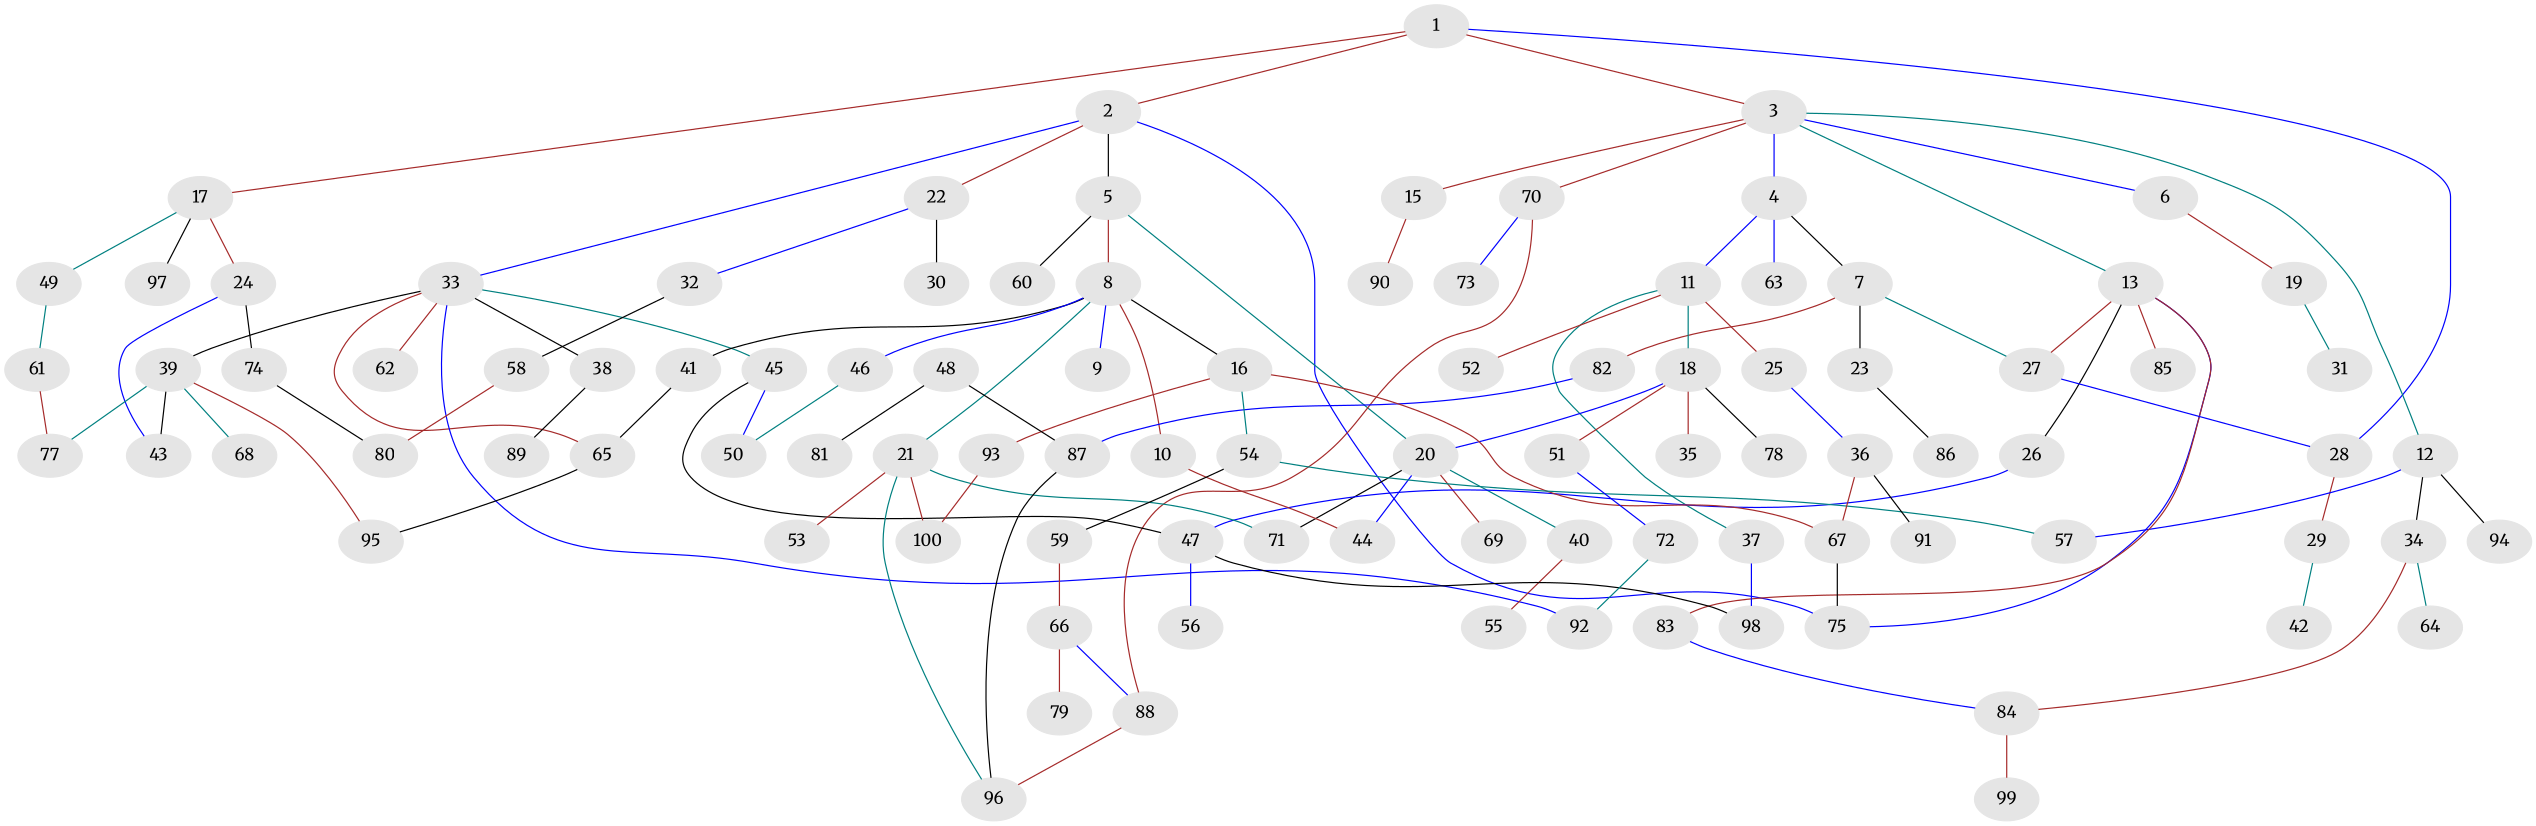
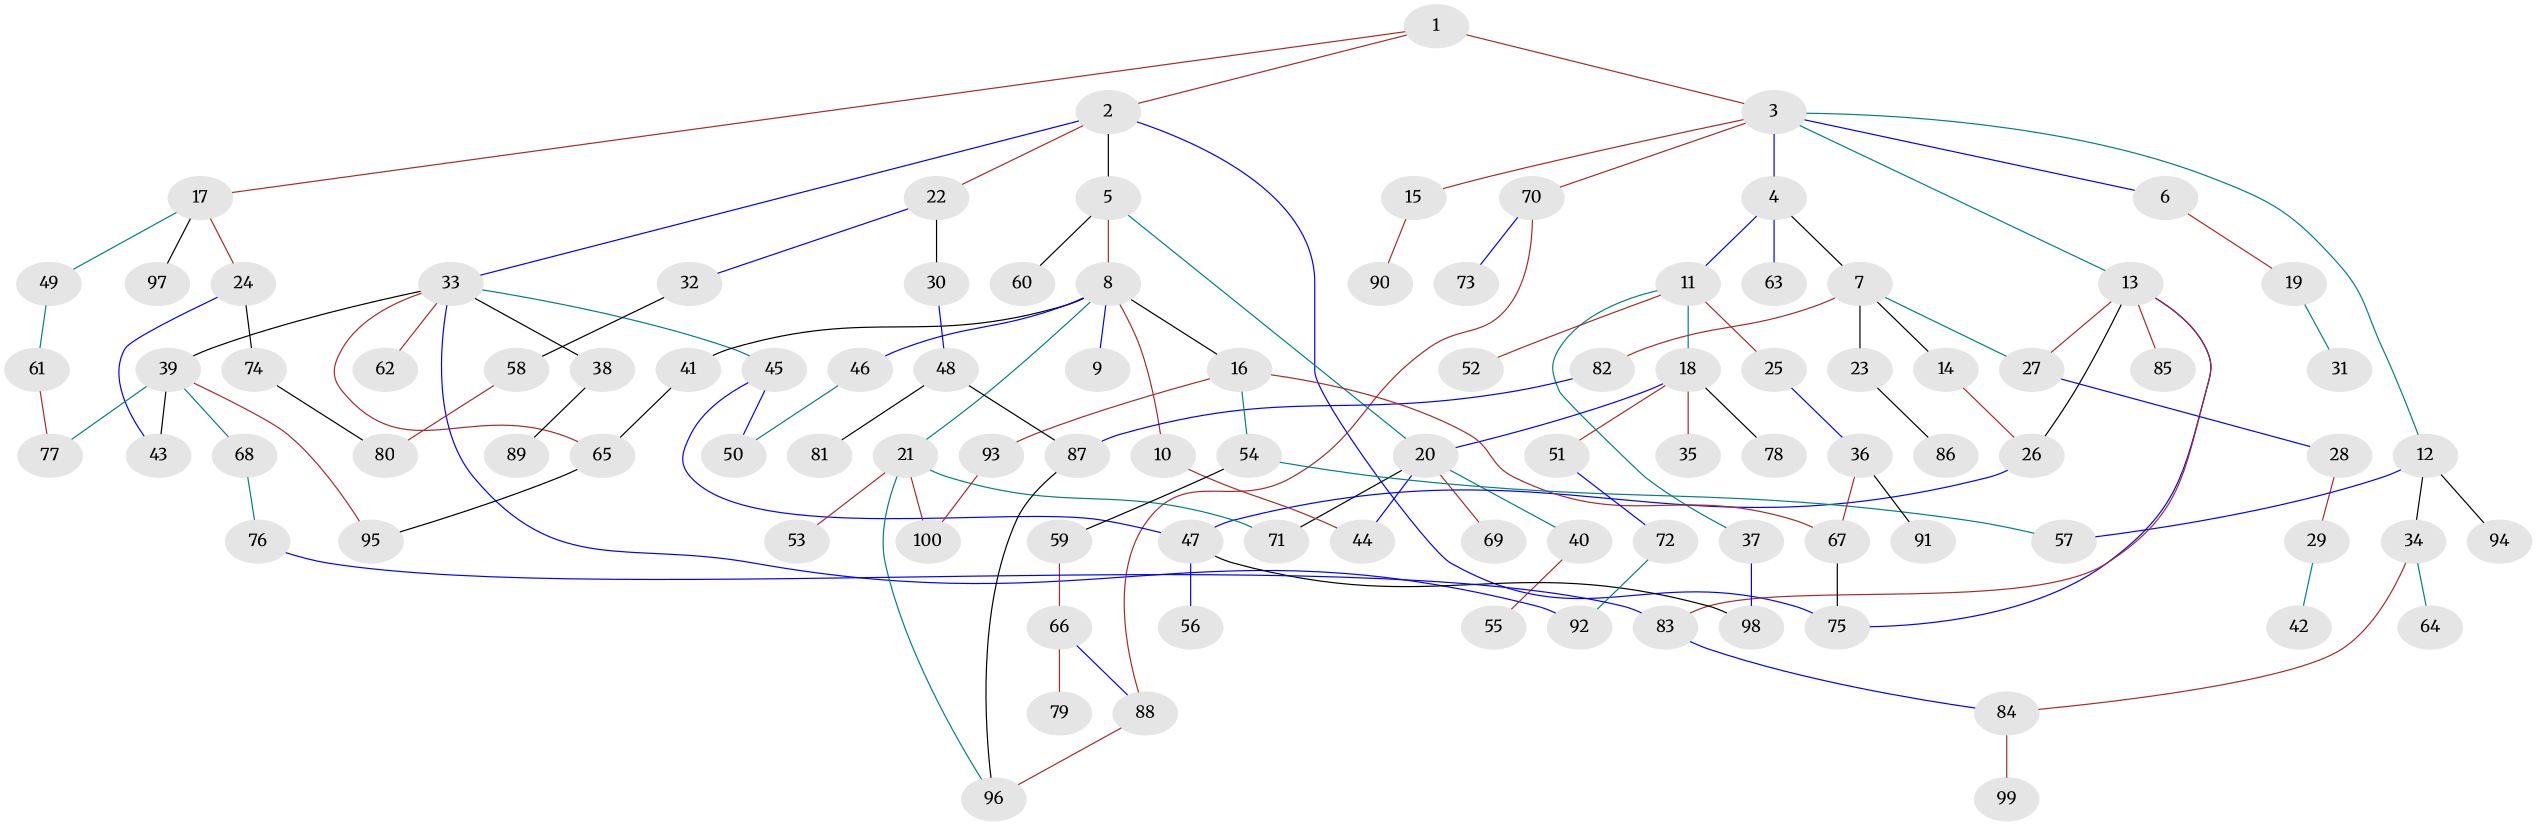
edge "1" -- "28": removed
edge "30" -- "48": added
node "14": added
edge "45" -- "47": color black -> blue
node "76": added
